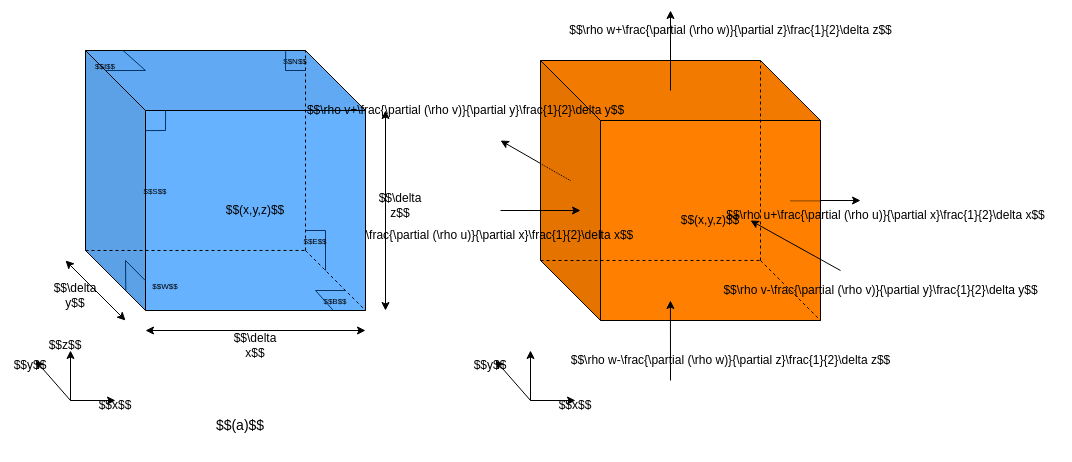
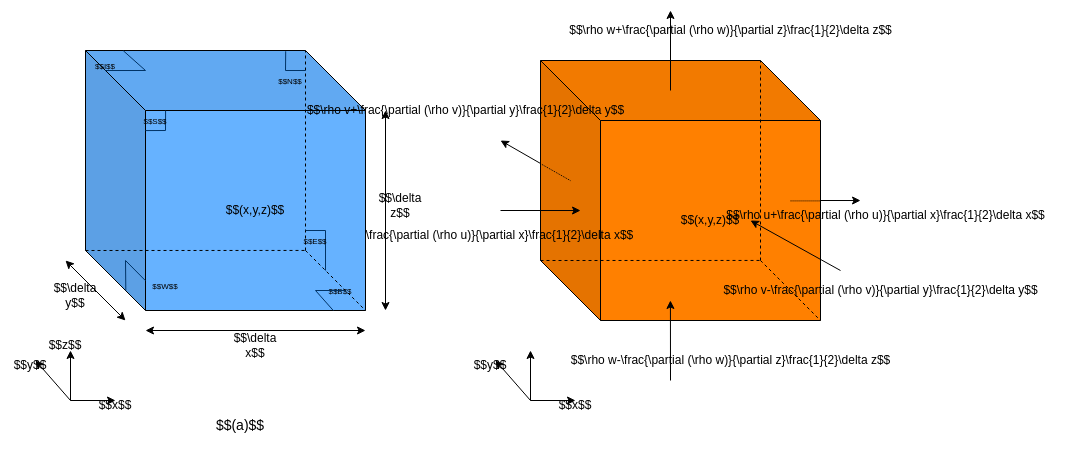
node "$$N$$": moved (296, 61) -> (291, 81)
node "$$S$$": moved (156, 191) -> (156, 121)
node "$$B$$": moved (336, 301) -> (341, 291)
